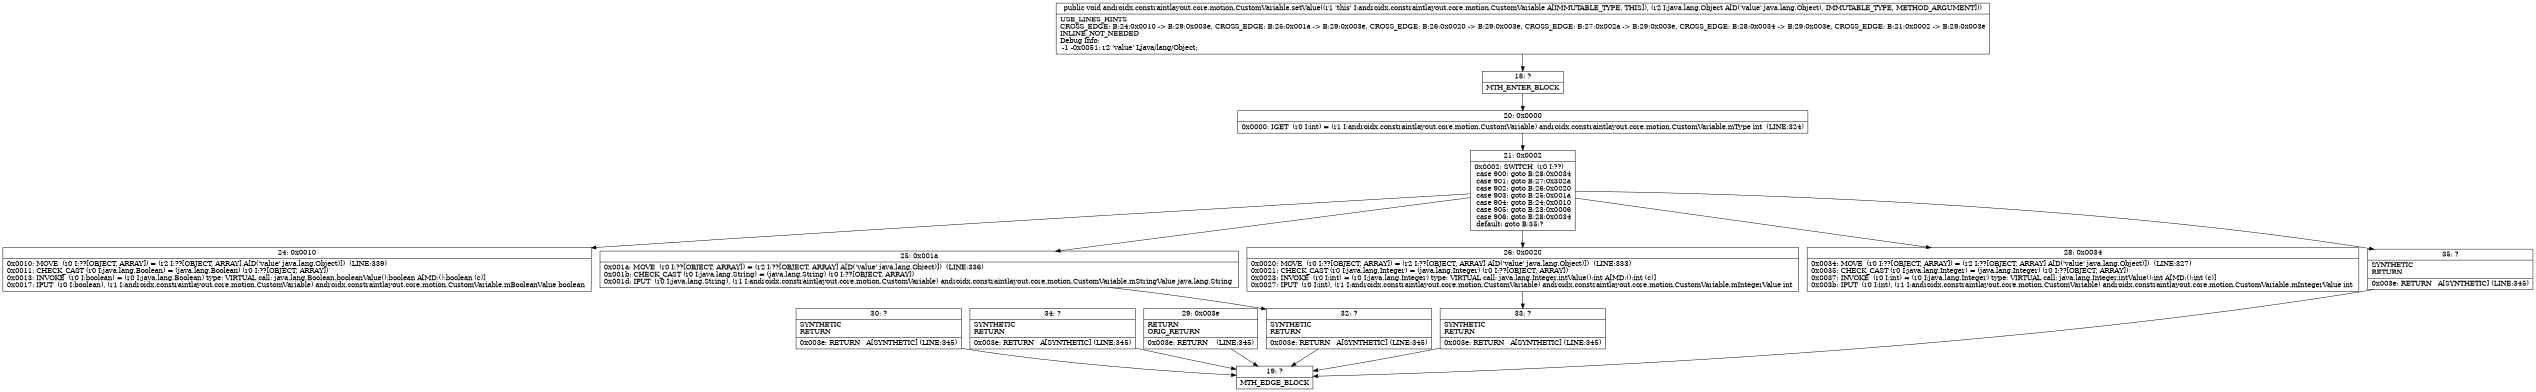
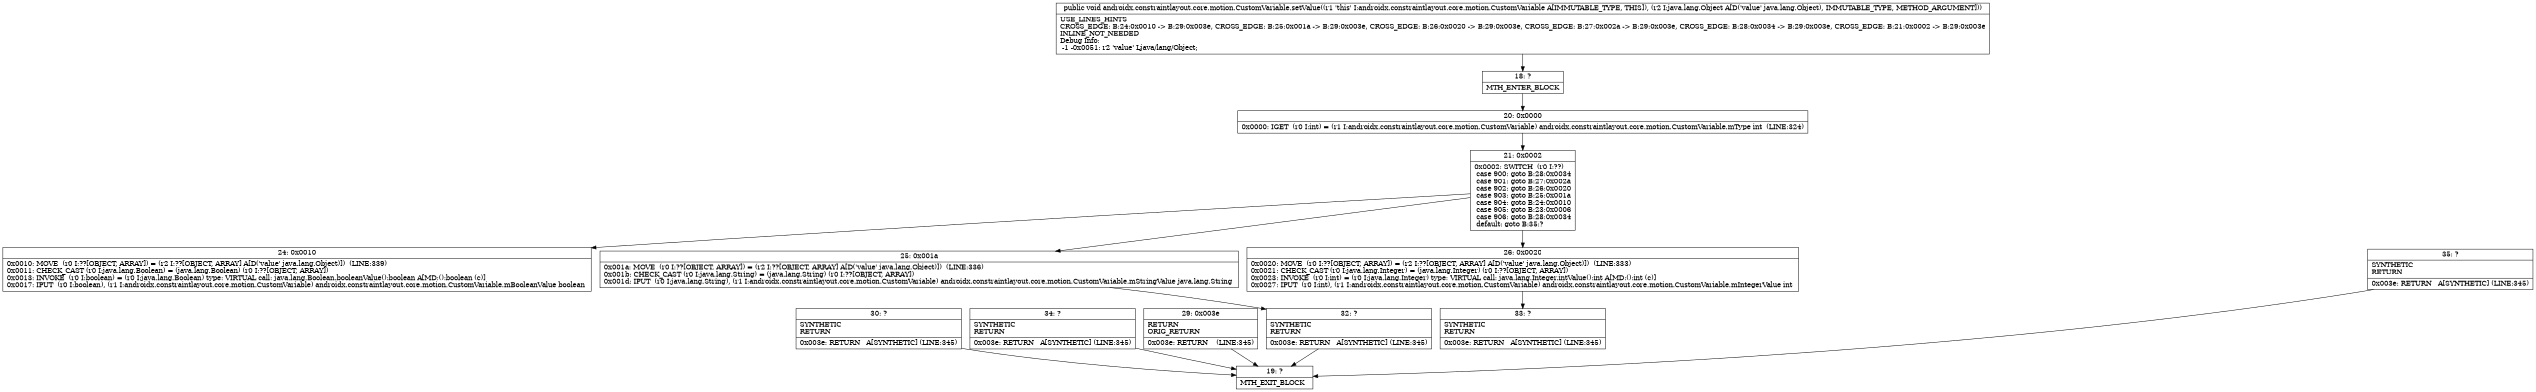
node "21: 0x0002": text "case 901: goto B:27:0x302a" -> "case 901: goto B:27:0x002a"
edge "21: 0x0002" -> "35: ?": removed
node "28: 0x0034": removed
edge "33: ?" -> "19: ?": removed
node "19: ?": text "MTH_EDGE_BLOCK" -> "MTH_EXIT_BLOCK"
